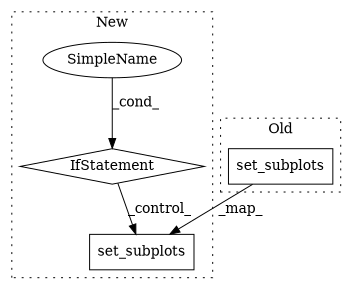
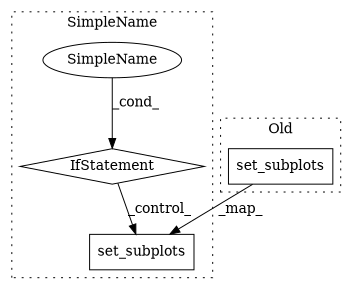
cluster "New": label "New" -> "SimpleName"
